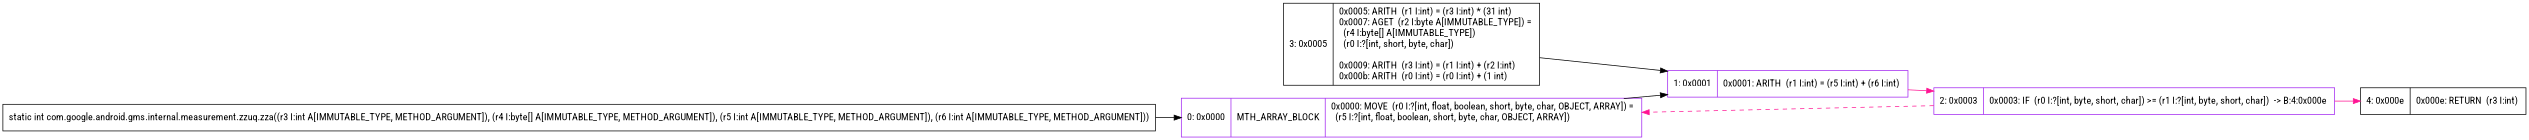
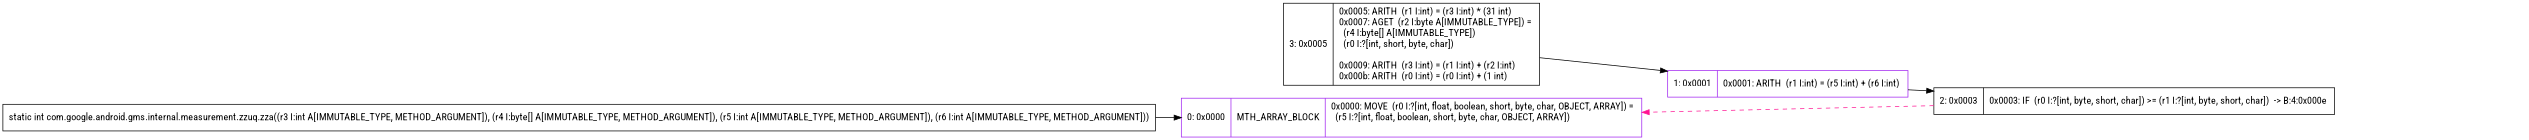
edge "1: 0x0001" -> "2: 0x0003": color deeppink -> black
edge "0: 0x0000" -> "1: 0x0001": removed
node "2: 0x0003": color purple -> black
node "4: 0x000e": removed
